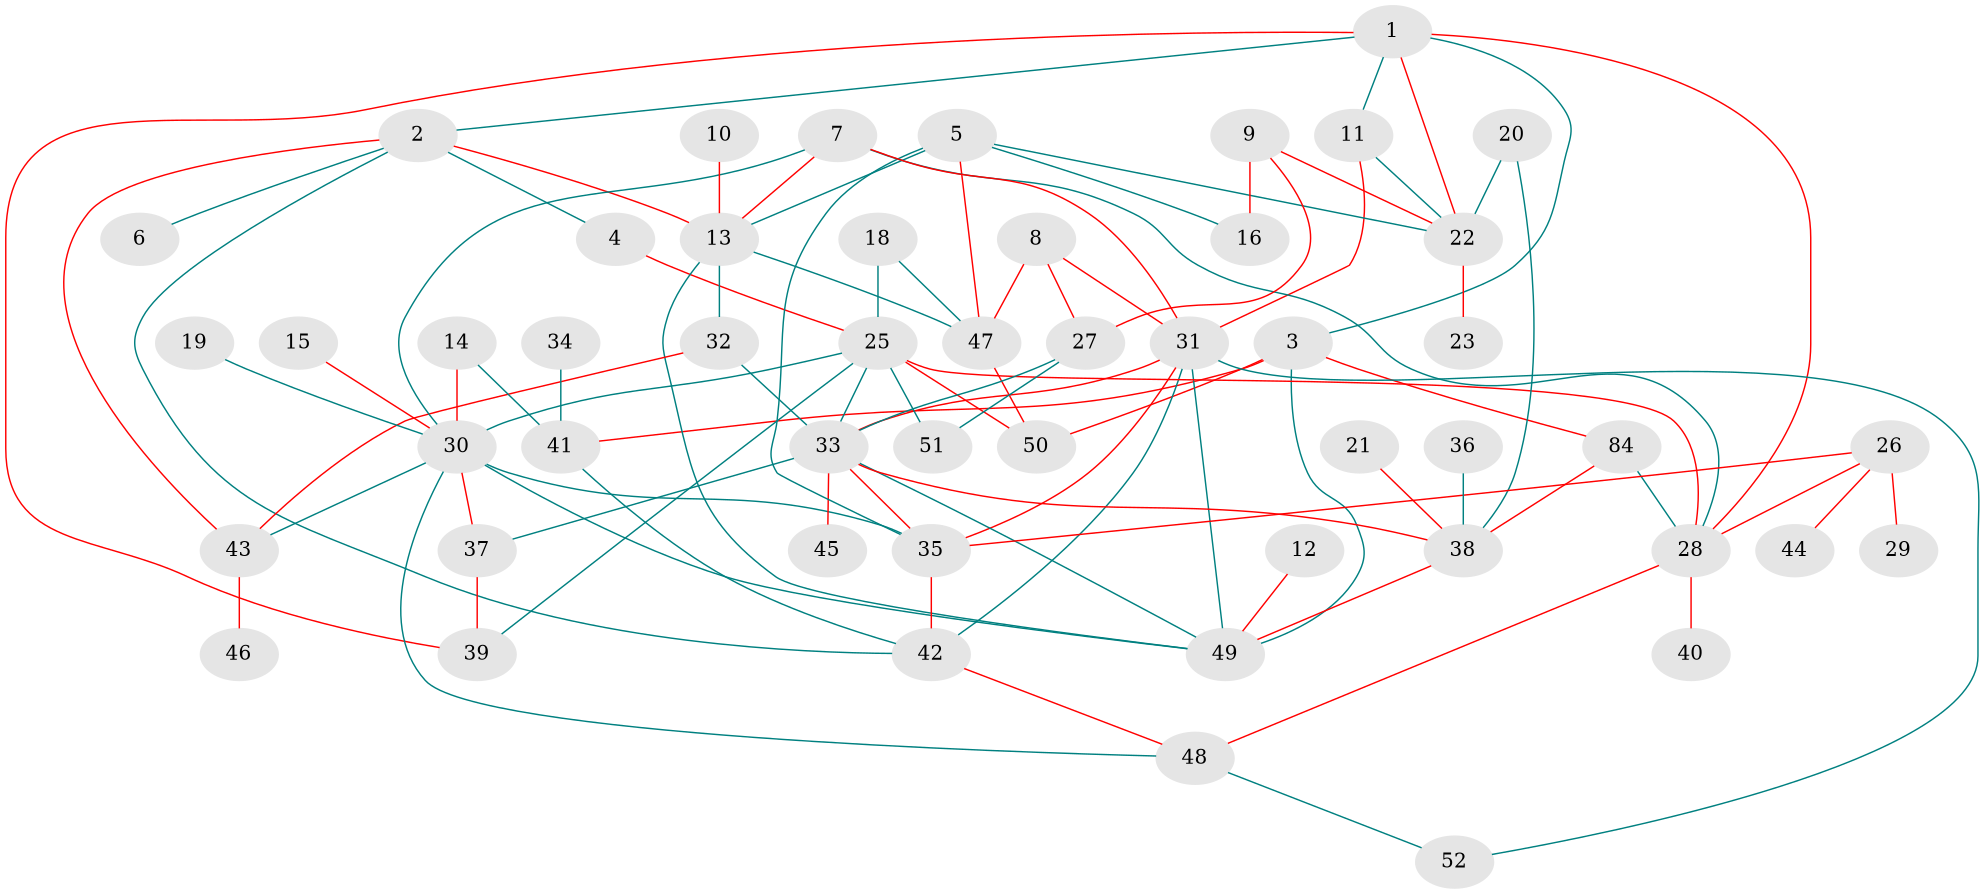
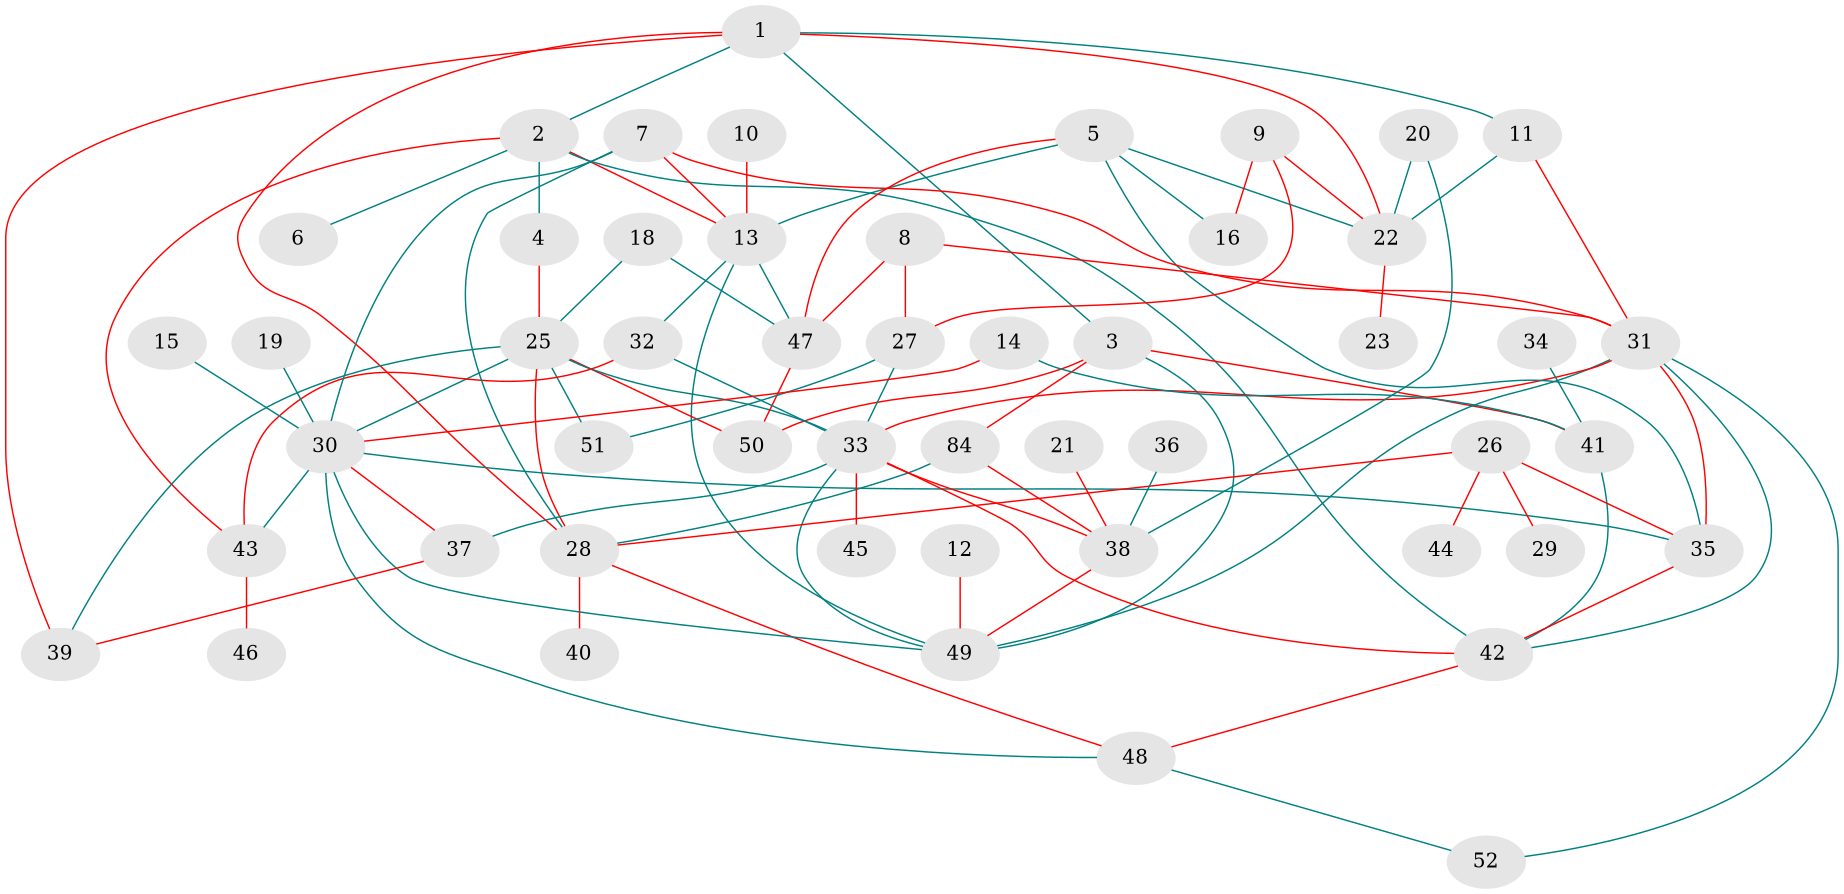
edge "15" -- "30": color red -> teal
edge "33" -- "35": now "33" -- "42"
